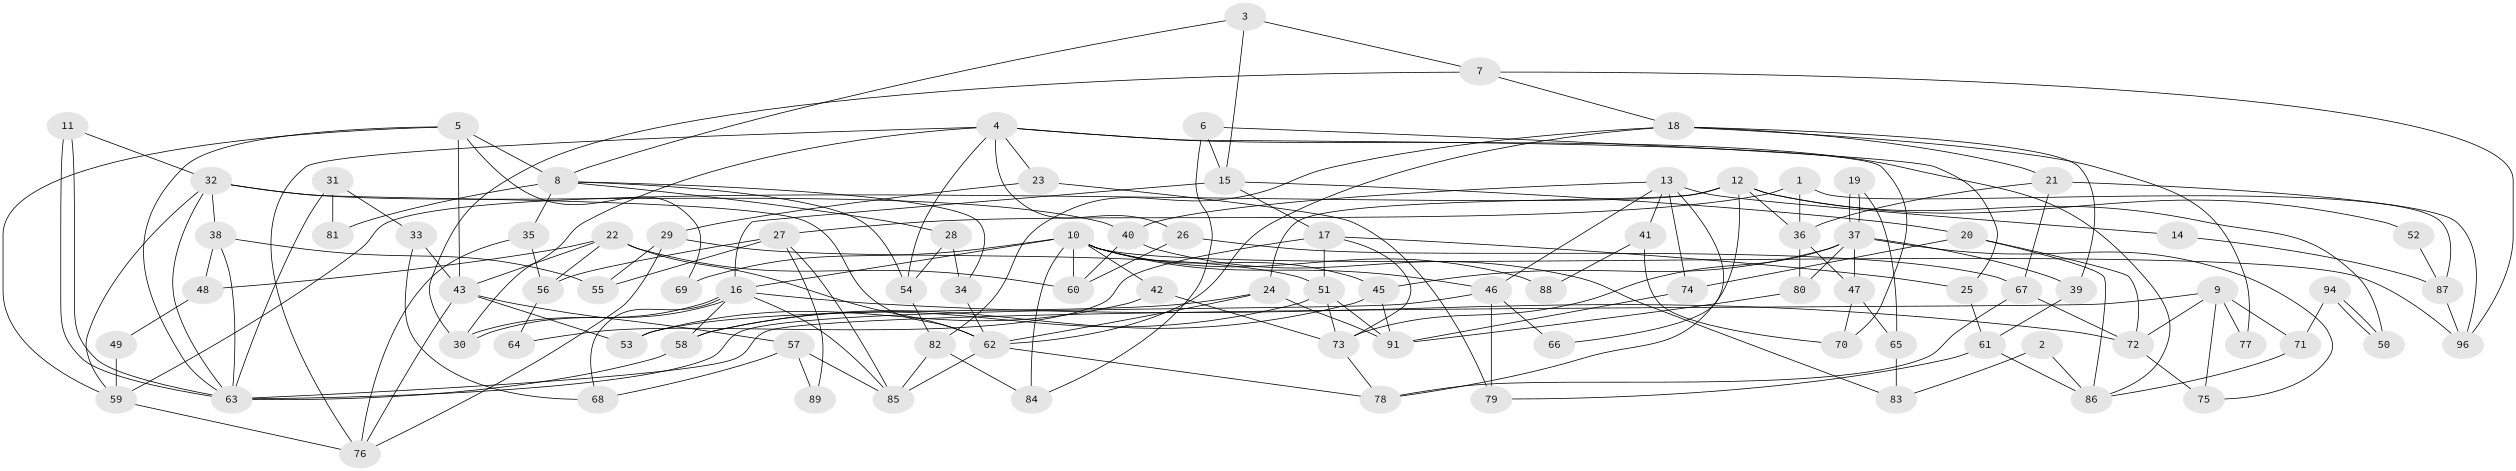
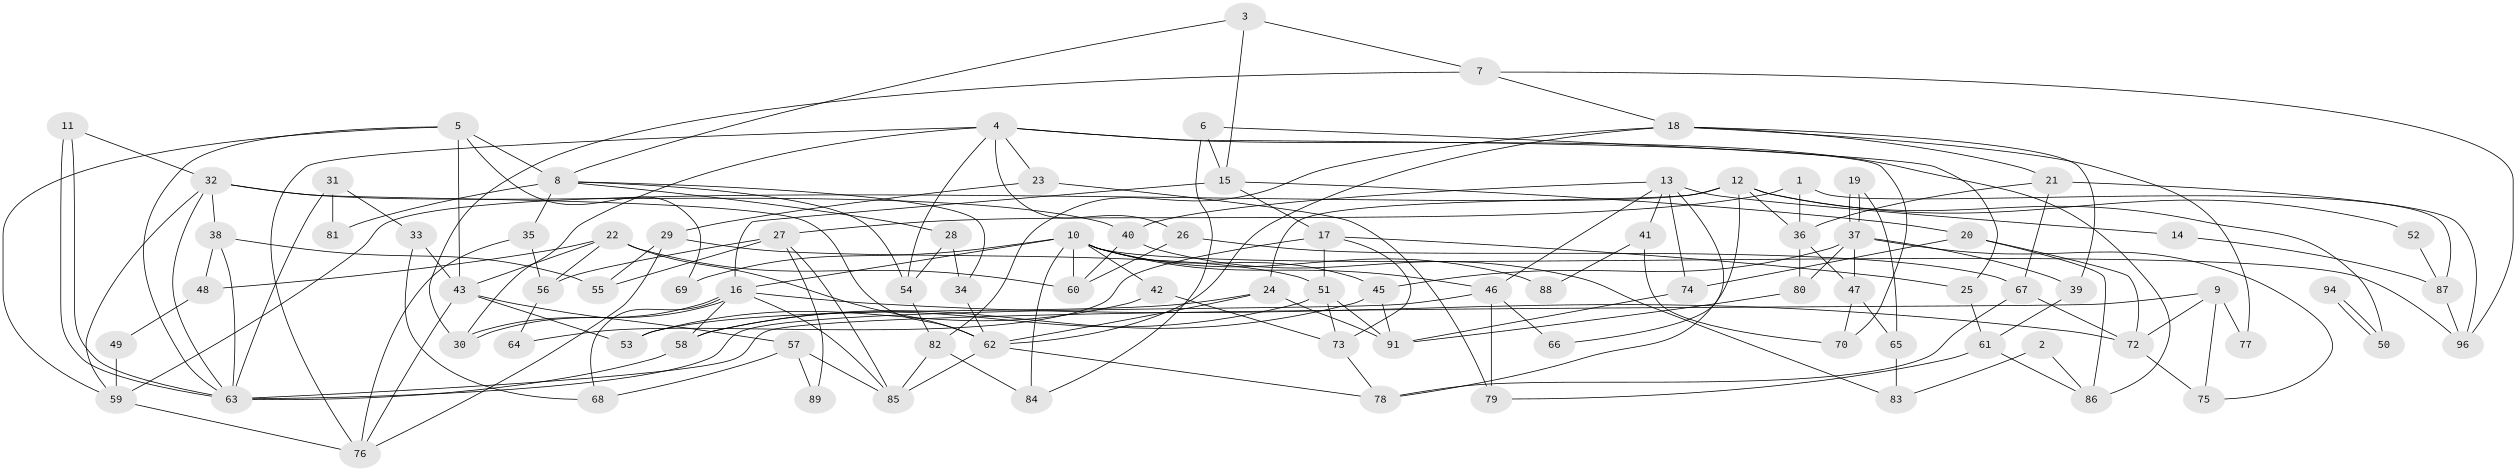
edge "37" -- "73": removed
node "71": removed
